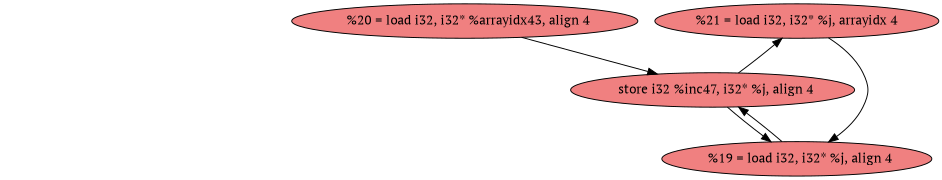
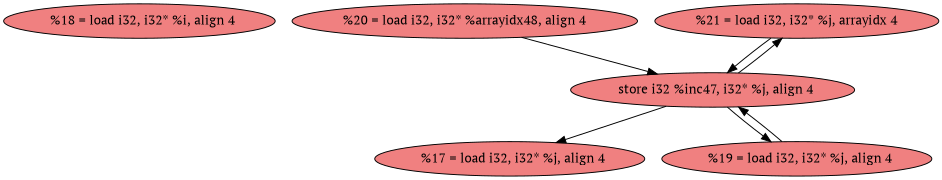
node "%18 = load i32, i32* %i, align 4": added
node "%20 = load i32, i32* %arrayidx43, align 4": label "%20 = load i32, i32* %arrayidx43, align 4" -> "%20 = load i32, i32* %arrayidx48, align 4"
edge "%21 = load i32, i32* %j, arrayidx 4" -> "%19 = load i32, i32* %j, align 4": now "%21 = load i32, i32* %j, arrayidx 4" -> "store i32 %inc47, i32* %j, align 4"
node "%17 = load i32, i32* %j, align 4": added
